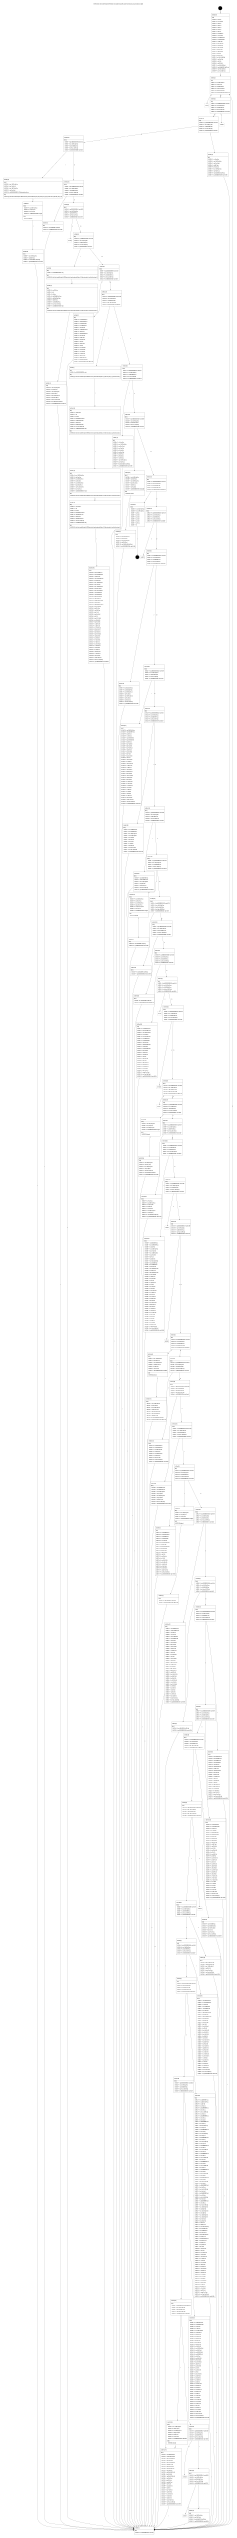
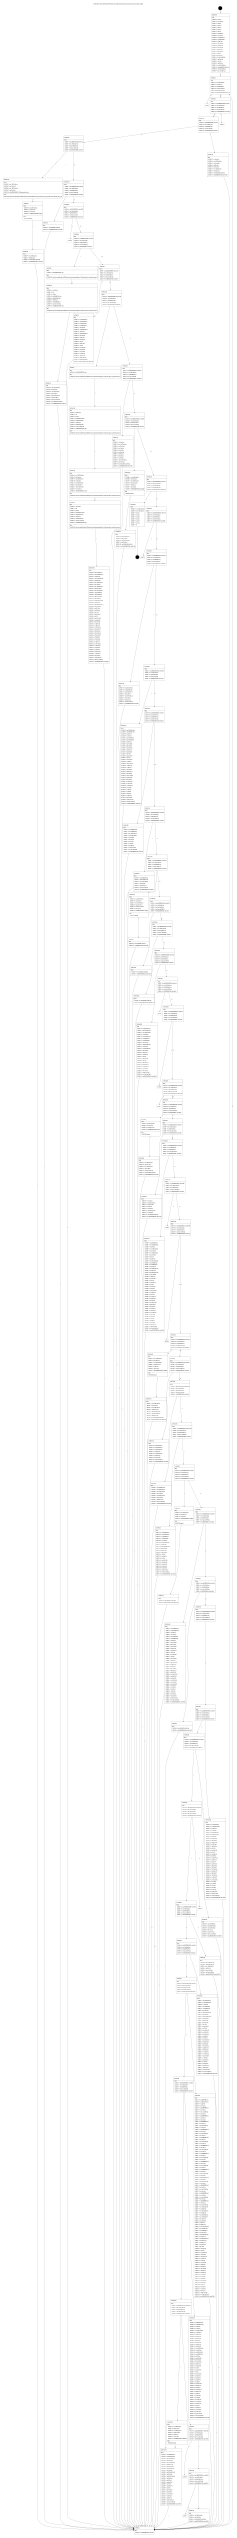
node "0x4021d4 [91]": removed
